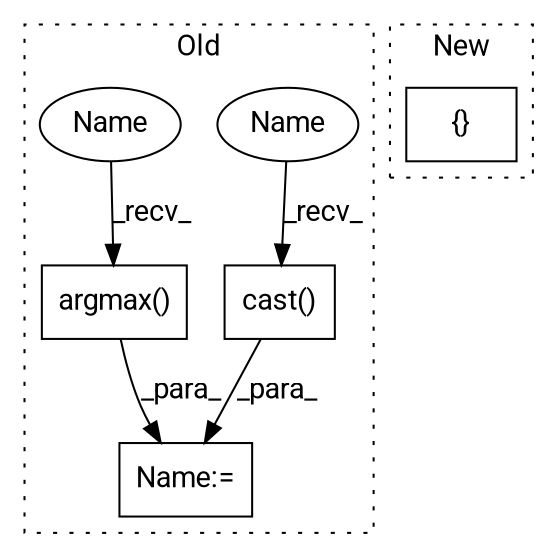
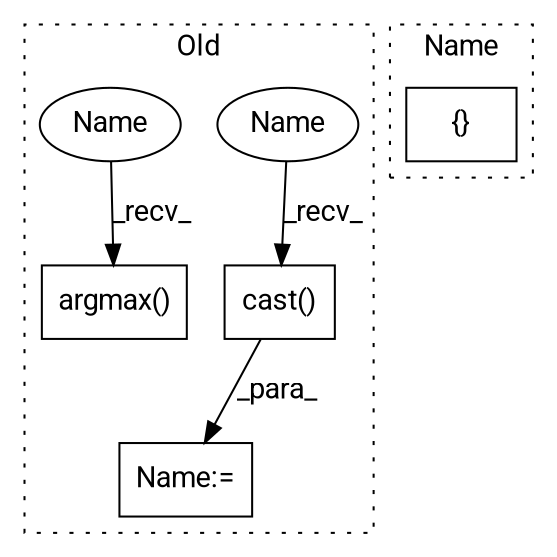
cluster "New": label "New" -> "Name"
edge "argmax()" -> "Name:=": removed, label "_para_"
